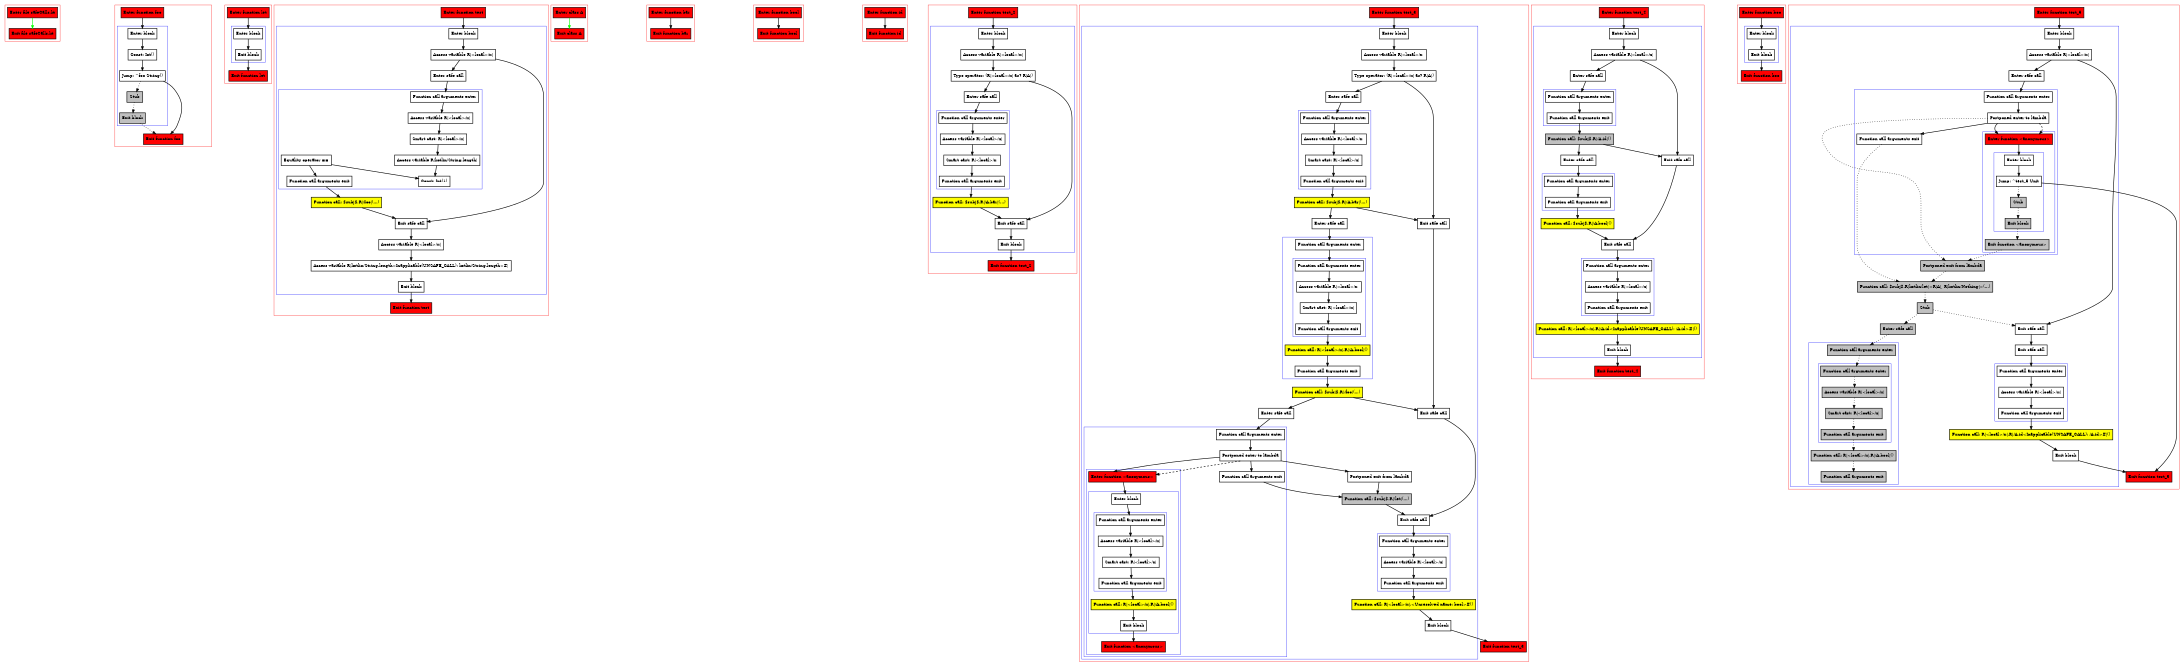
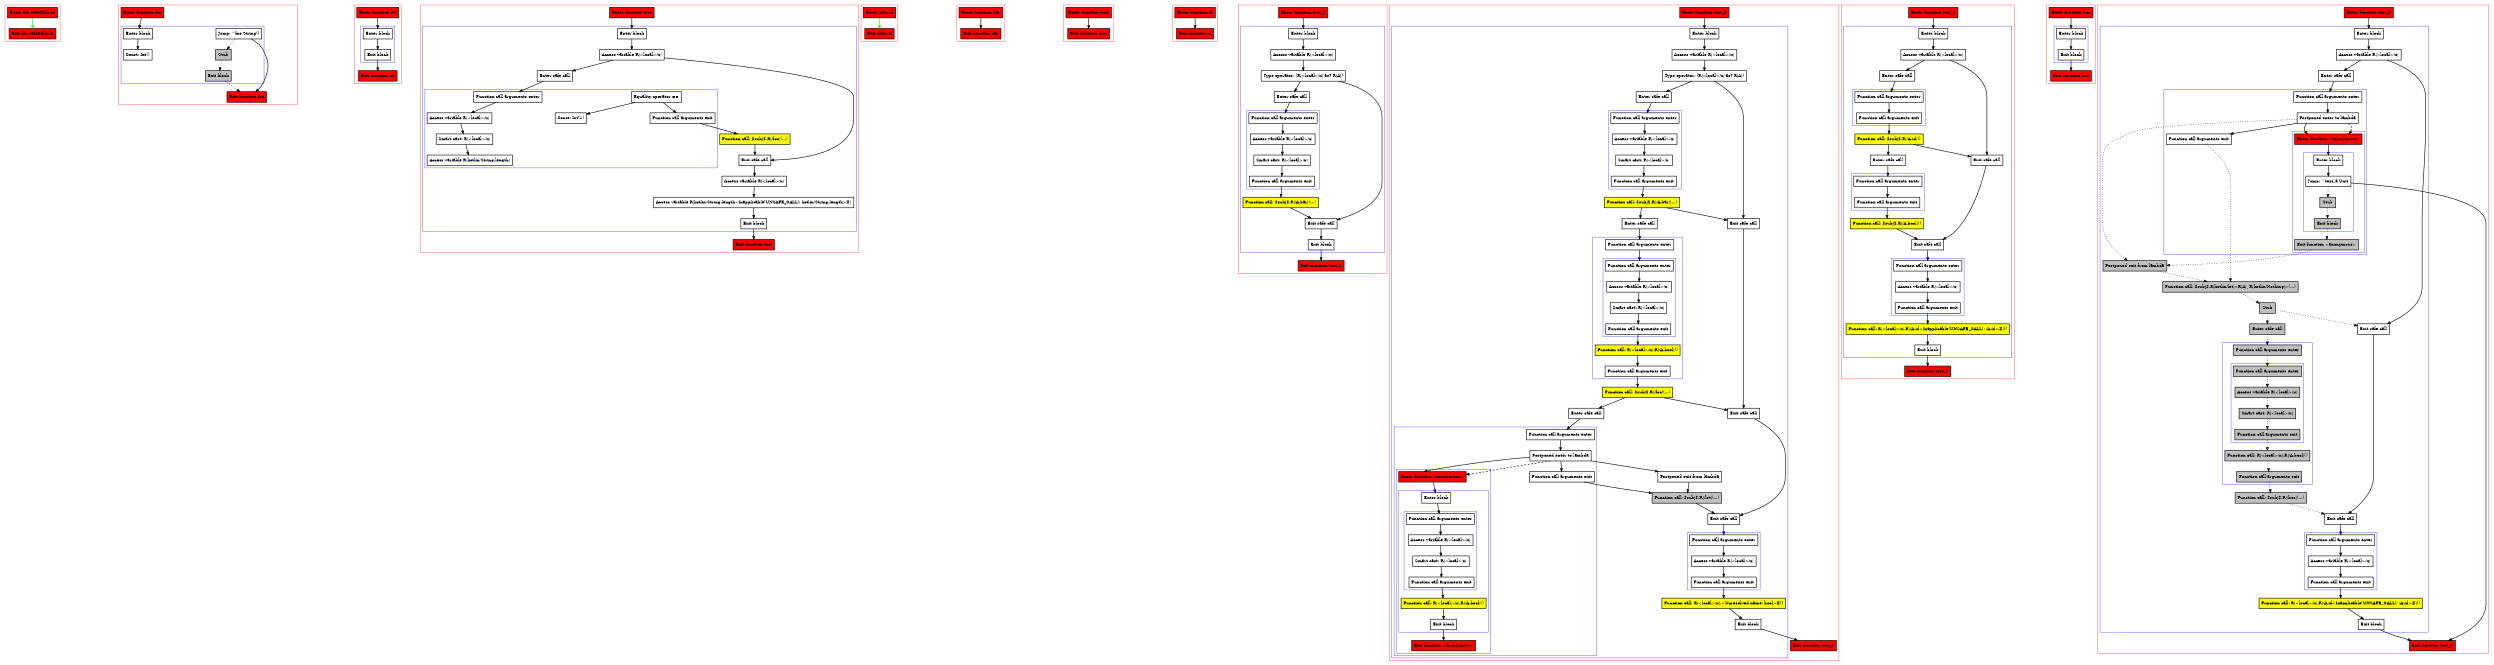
edge "Const: Int()" -> "Jump: ^foo String()": removed
node "Function call: $subj$.R|/A.id|()": fillcolor gray -> yellow
edge "Access variable R|kotlin/String.length|" -> "Const: Int(1)": removed
node "Function call: $subj$.R|/boo|(...)": added
